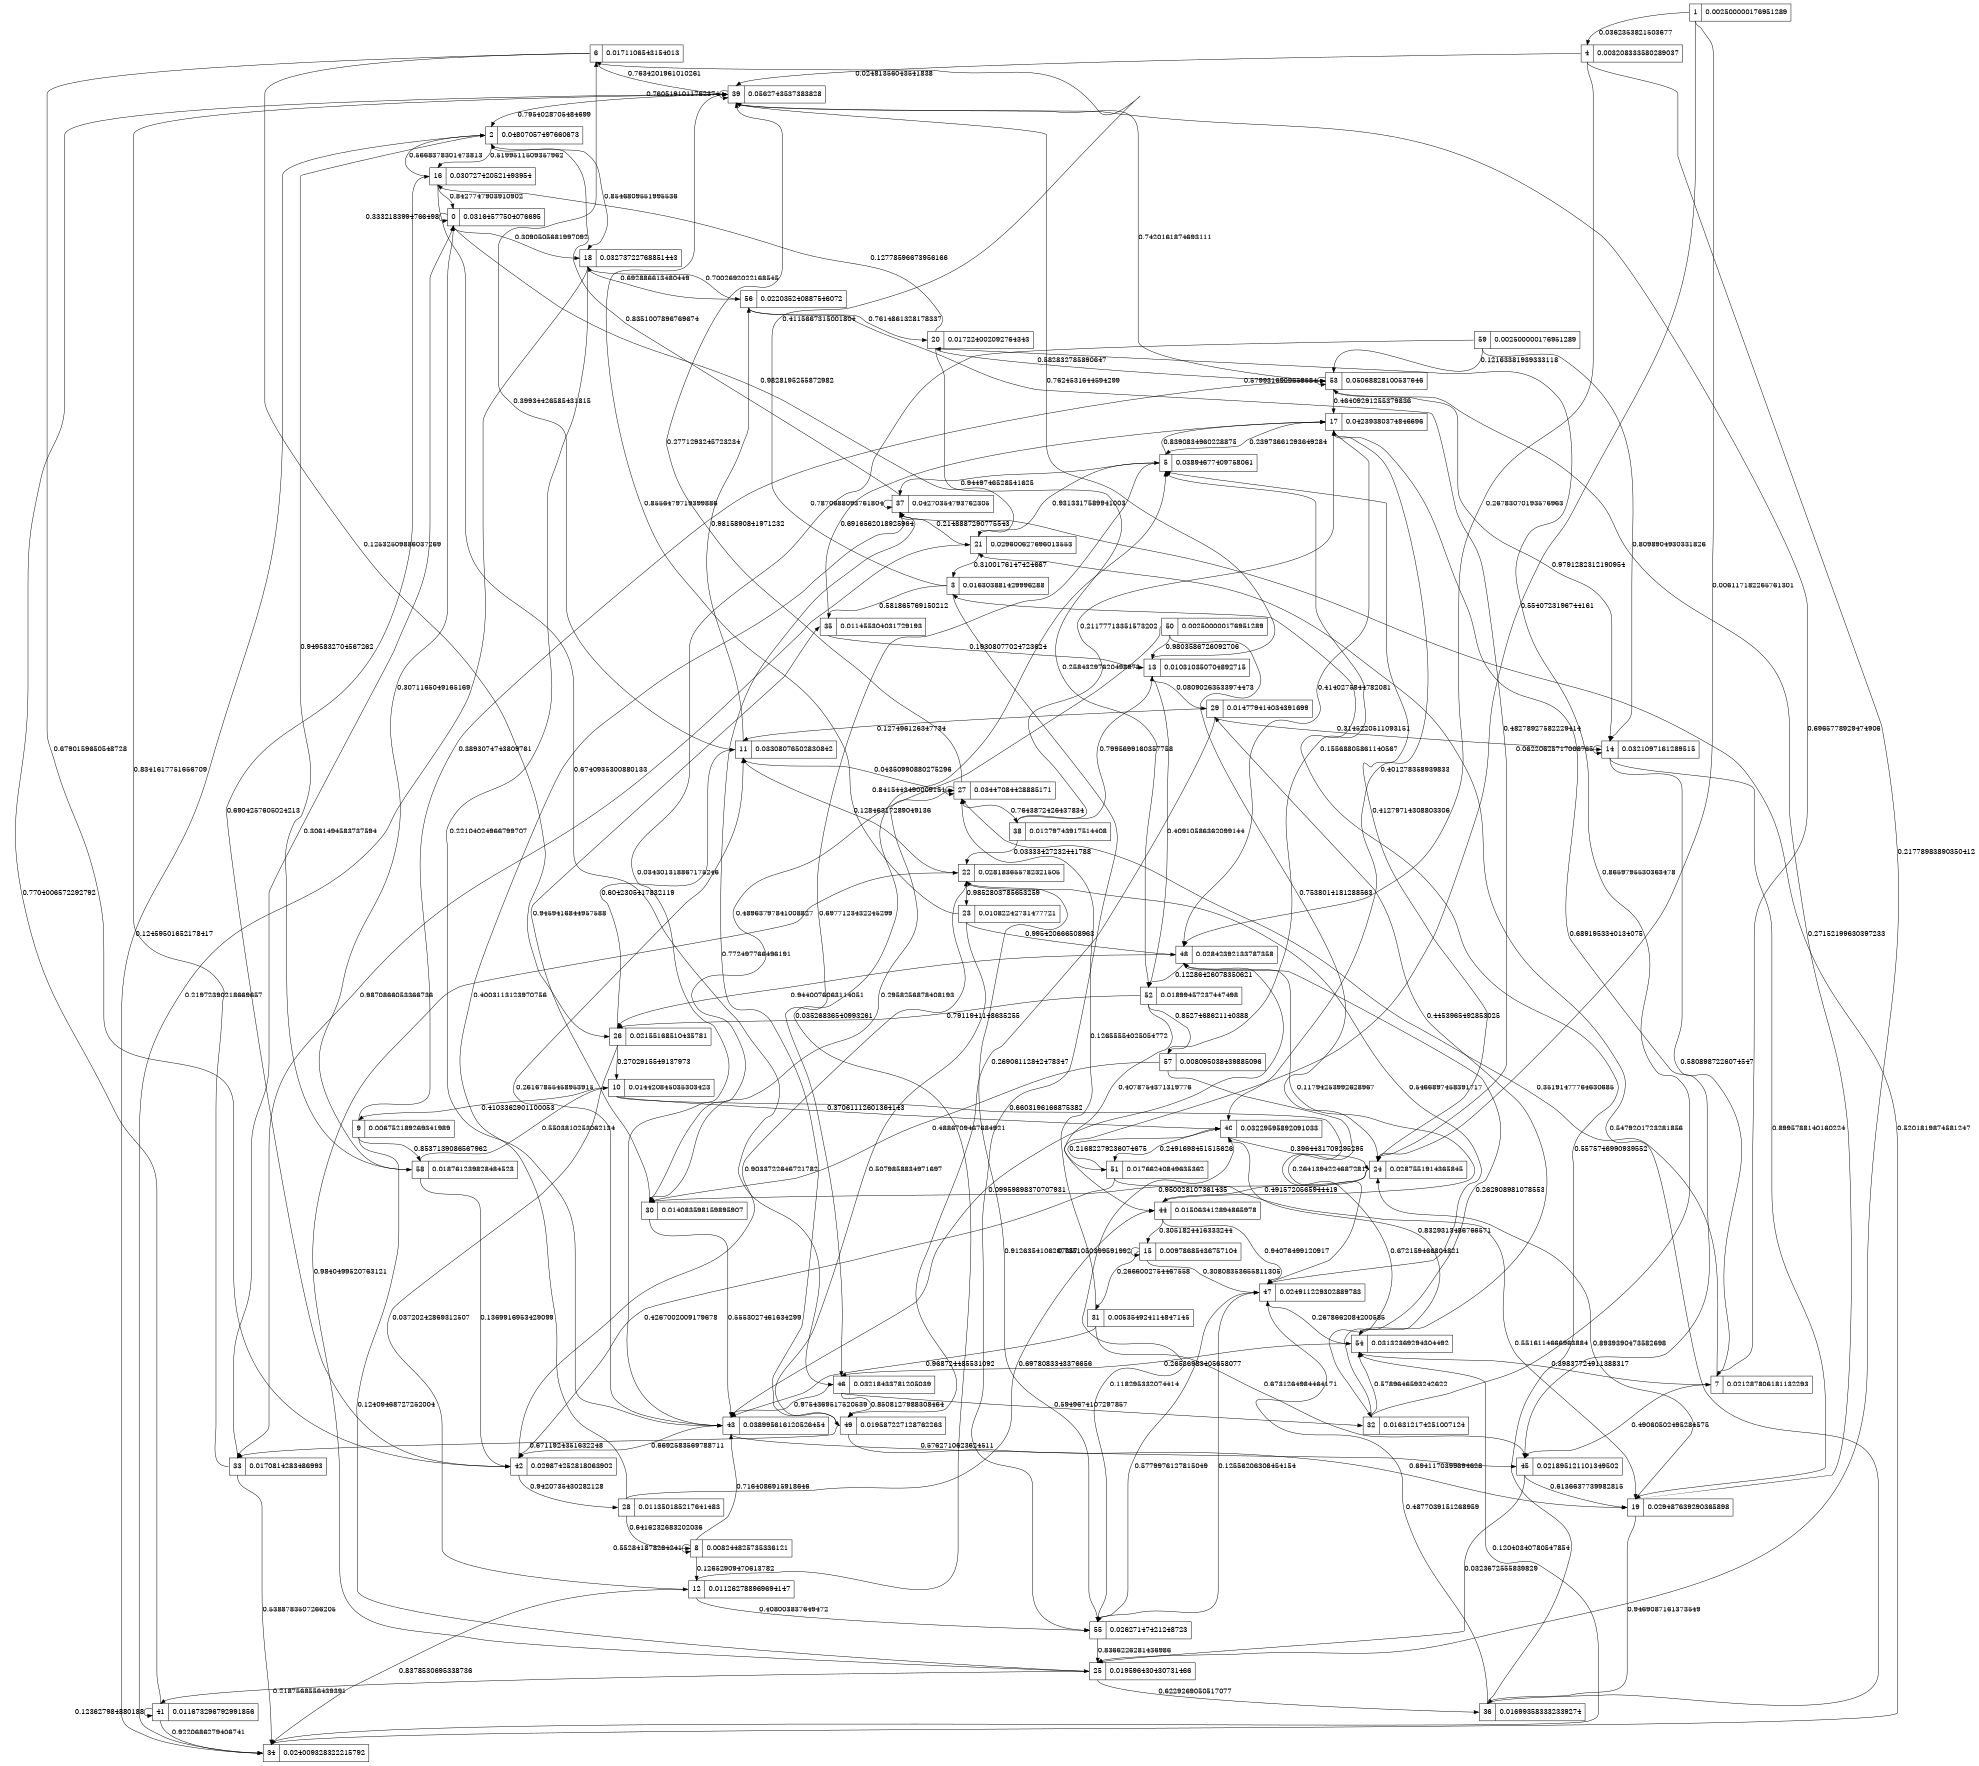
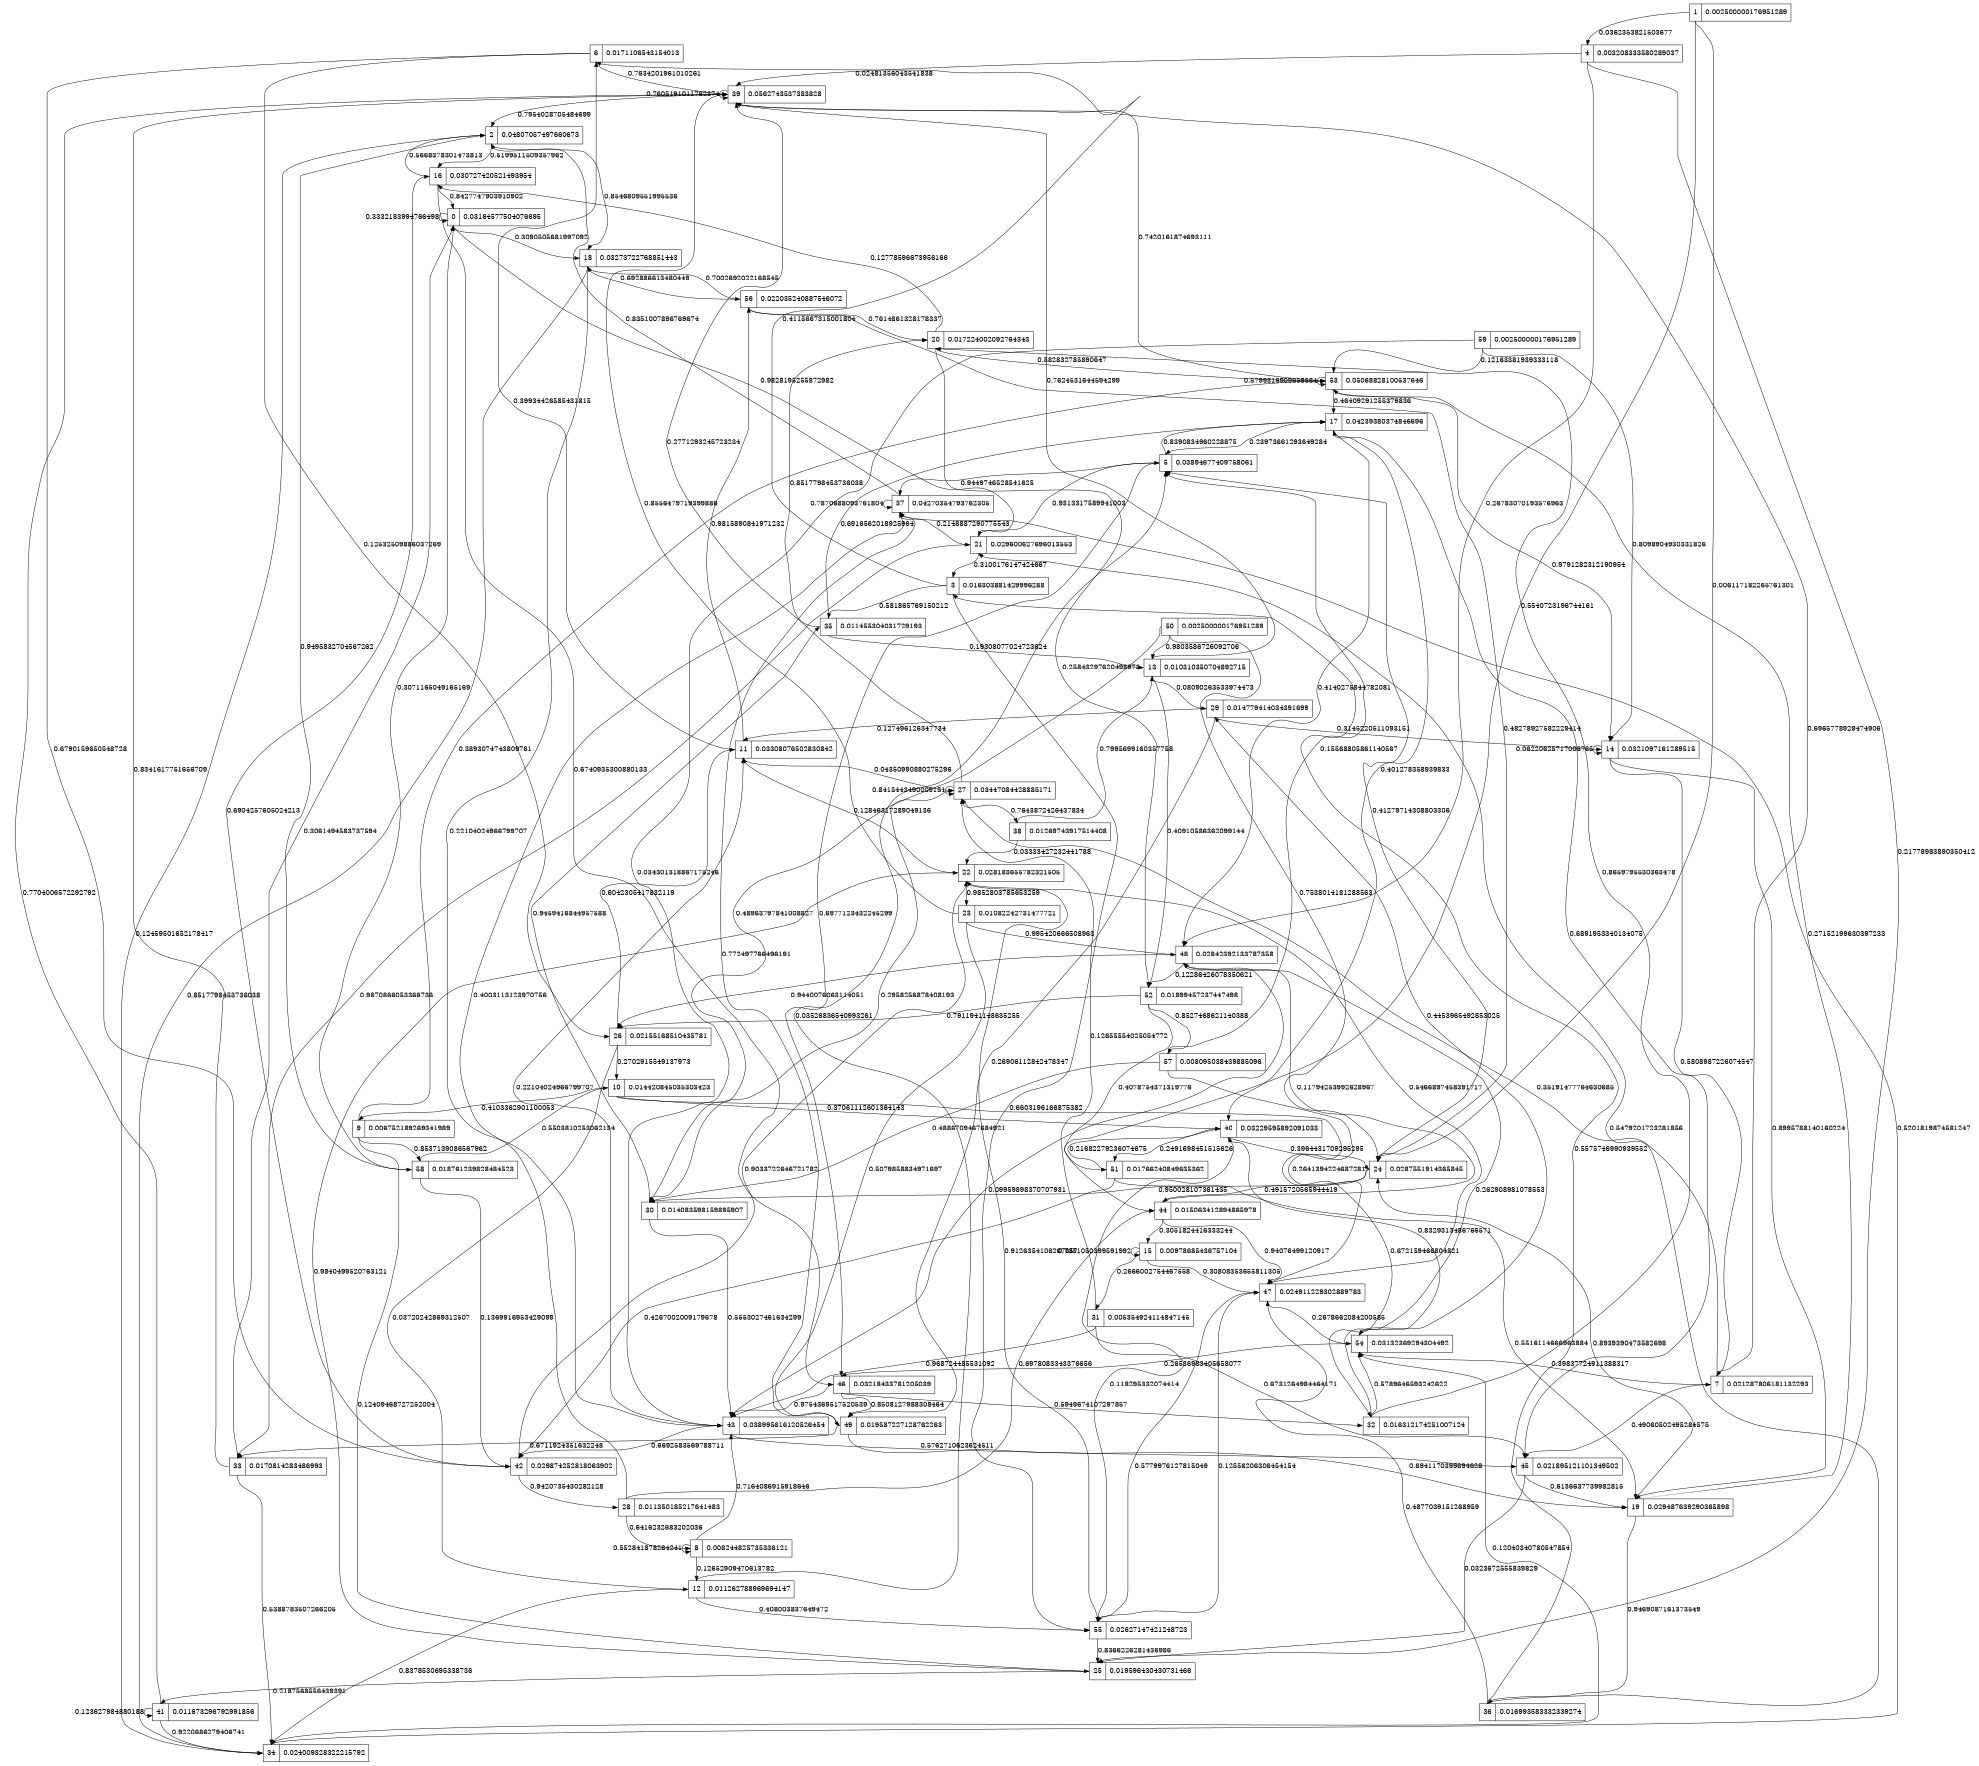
edge "35" -> "20": added, label "0.8517798453736038"
edge "38" -> "17": removed, label "0.21177713351573202"
node "38": text "0.01279743917514408" -> "0.01269743917514408"
edge "18" -> "34": label "0.21972390218669657" -> "0.8517798453736038"
edge "43" -> "11": label "0.26167855458953915" -> "0.22104024966799707"
edge "25" -> "36": removed, label "0.6229269050517077"
